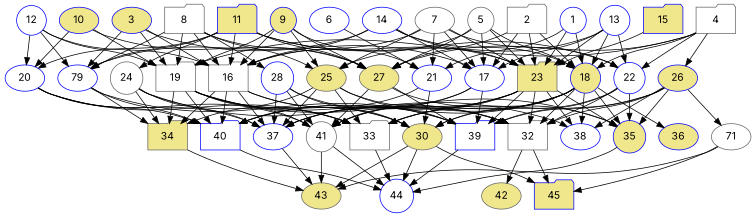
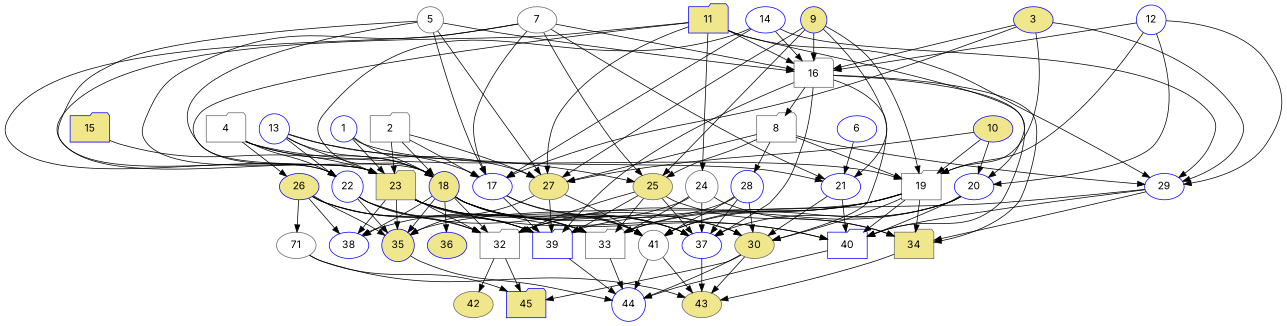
edge "8" -> "16": reversed
edge "14" -> "23": removed
node "79": label "79" -> "29"
